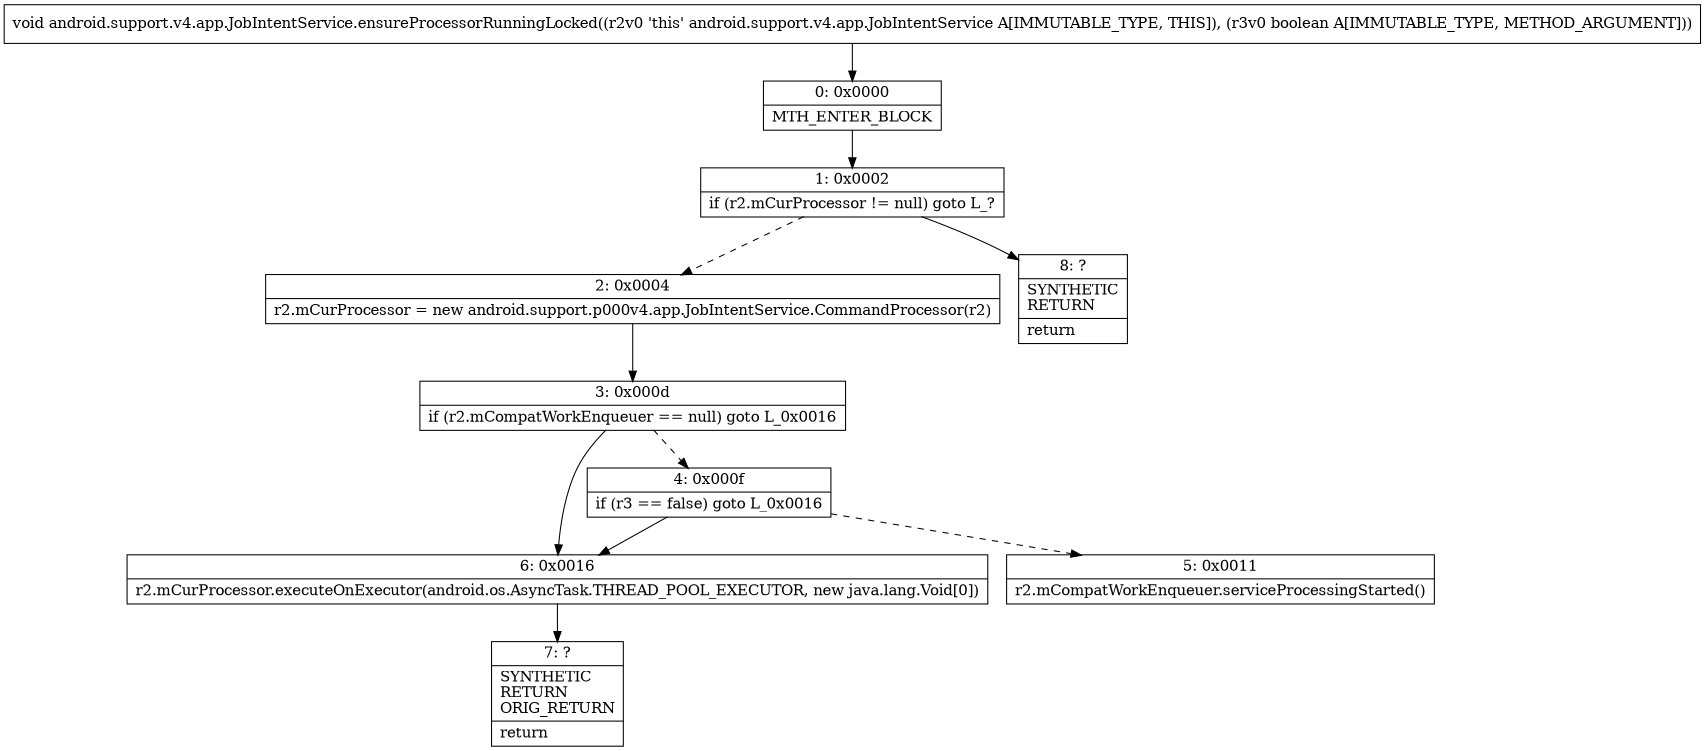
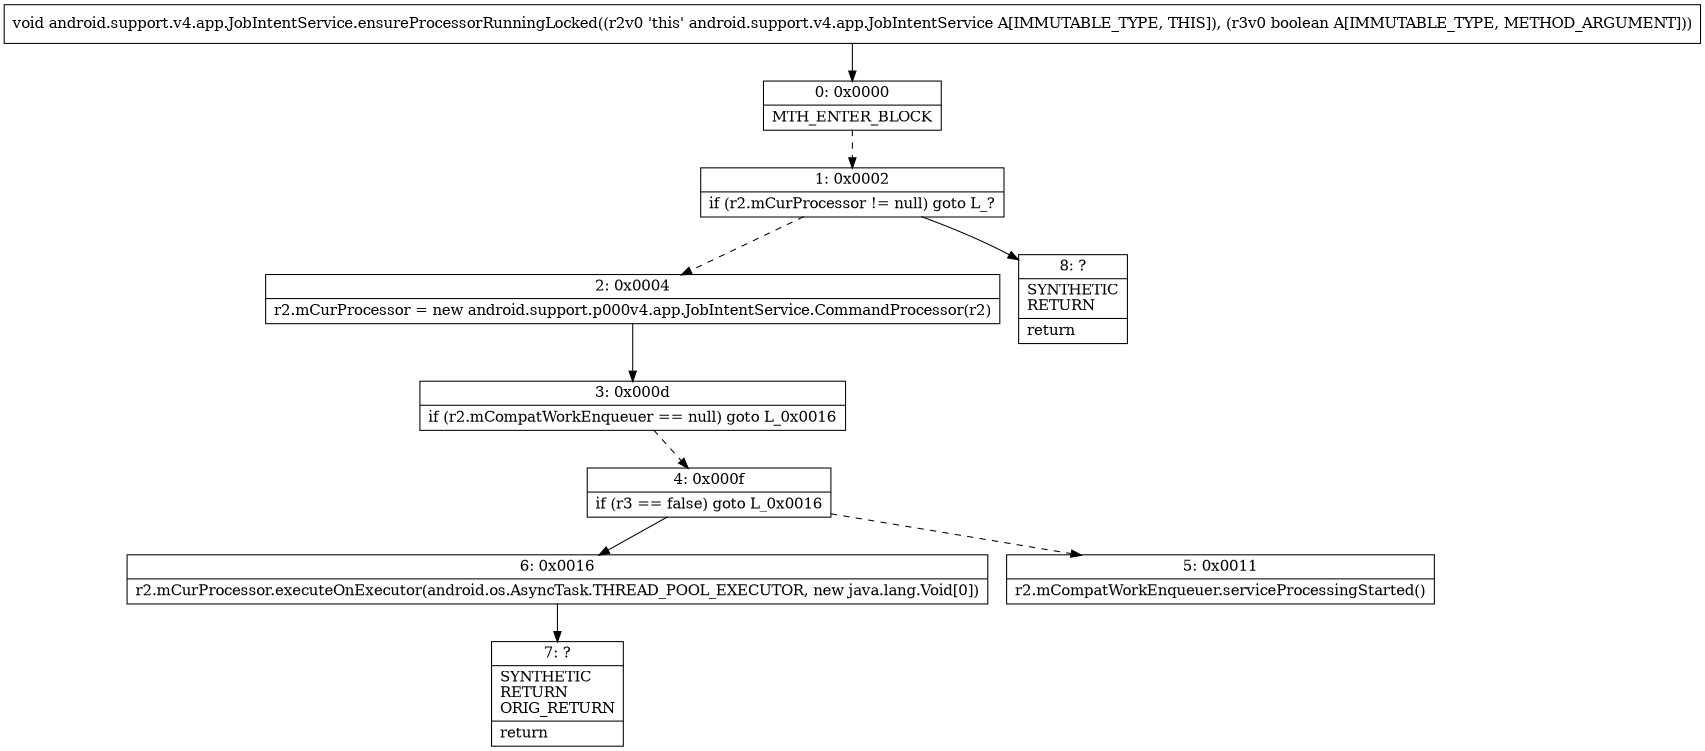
edge "0: 0x0000" -> "1: 0x0002": style solid -> dashed
edge "3: 0x000d" -> "6: 0x0016": removed
